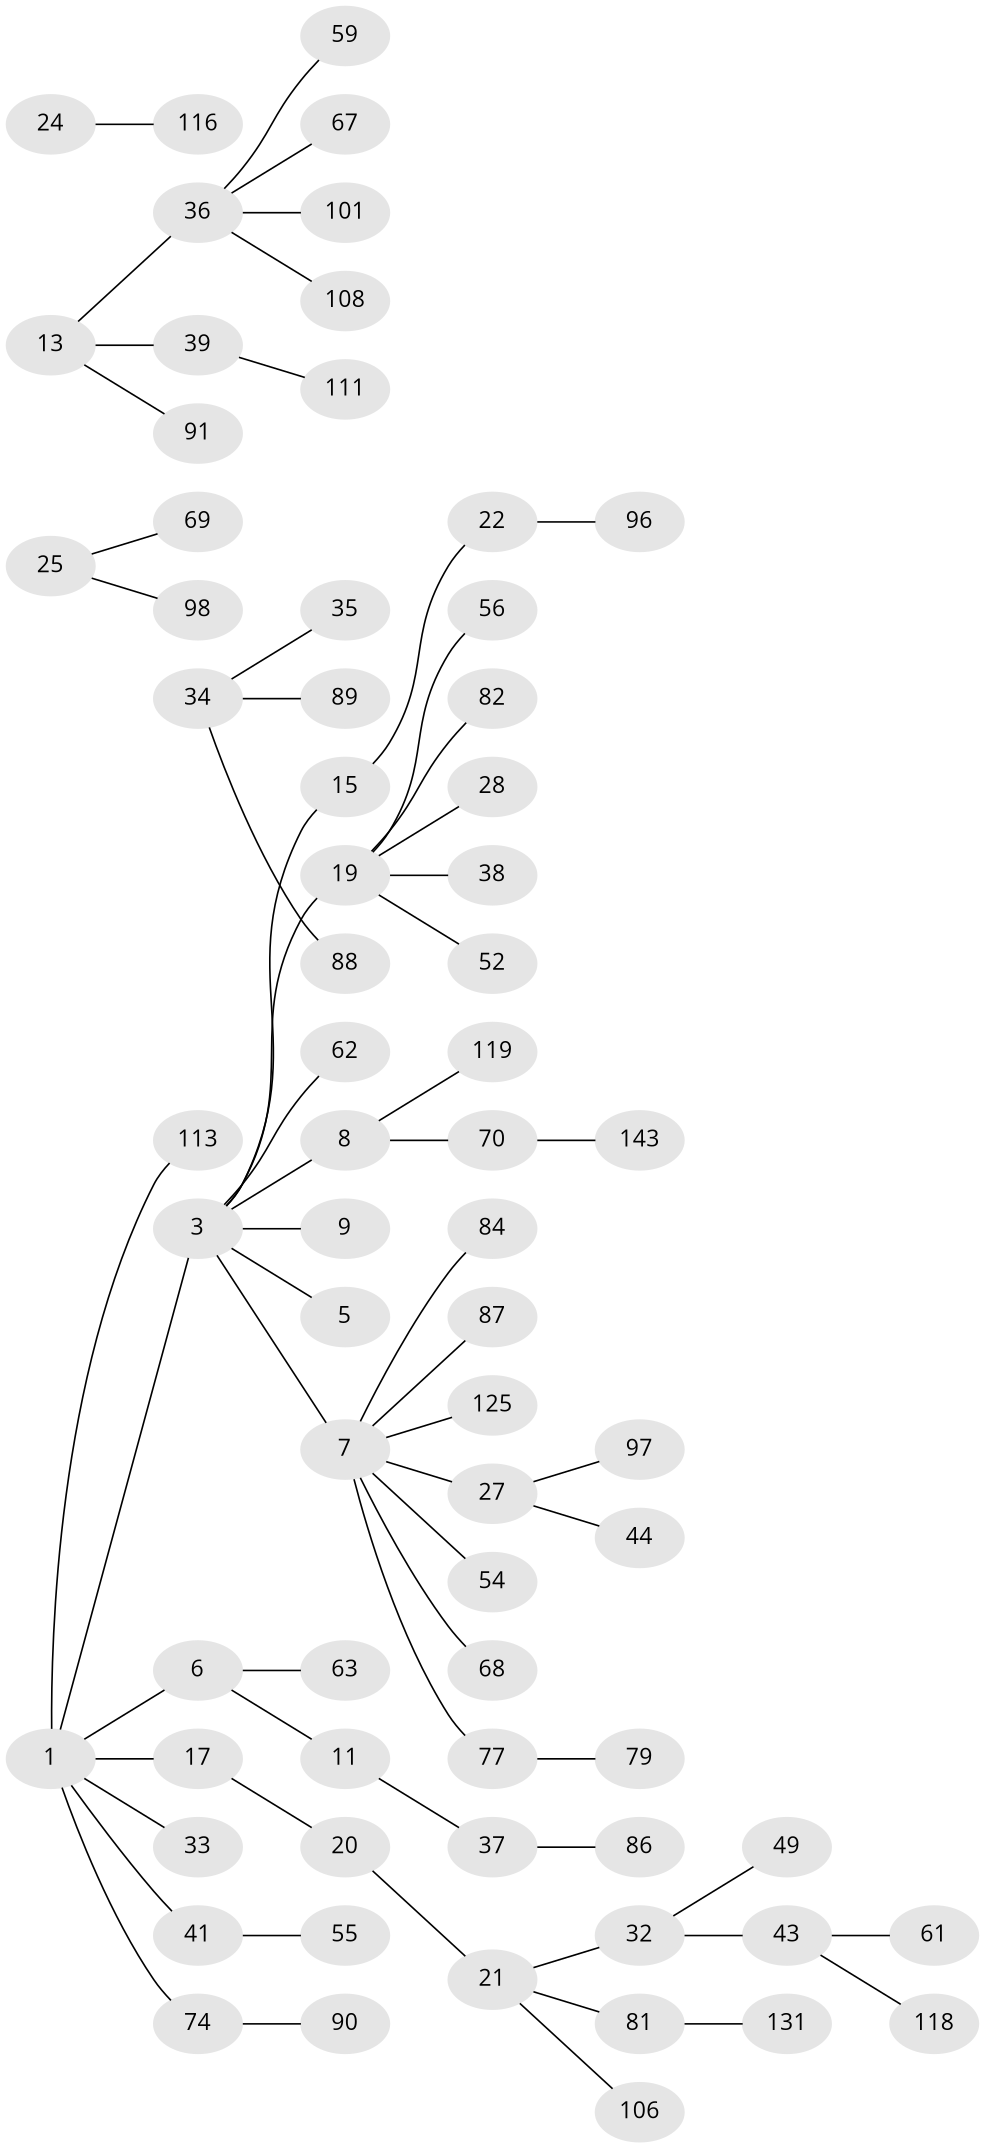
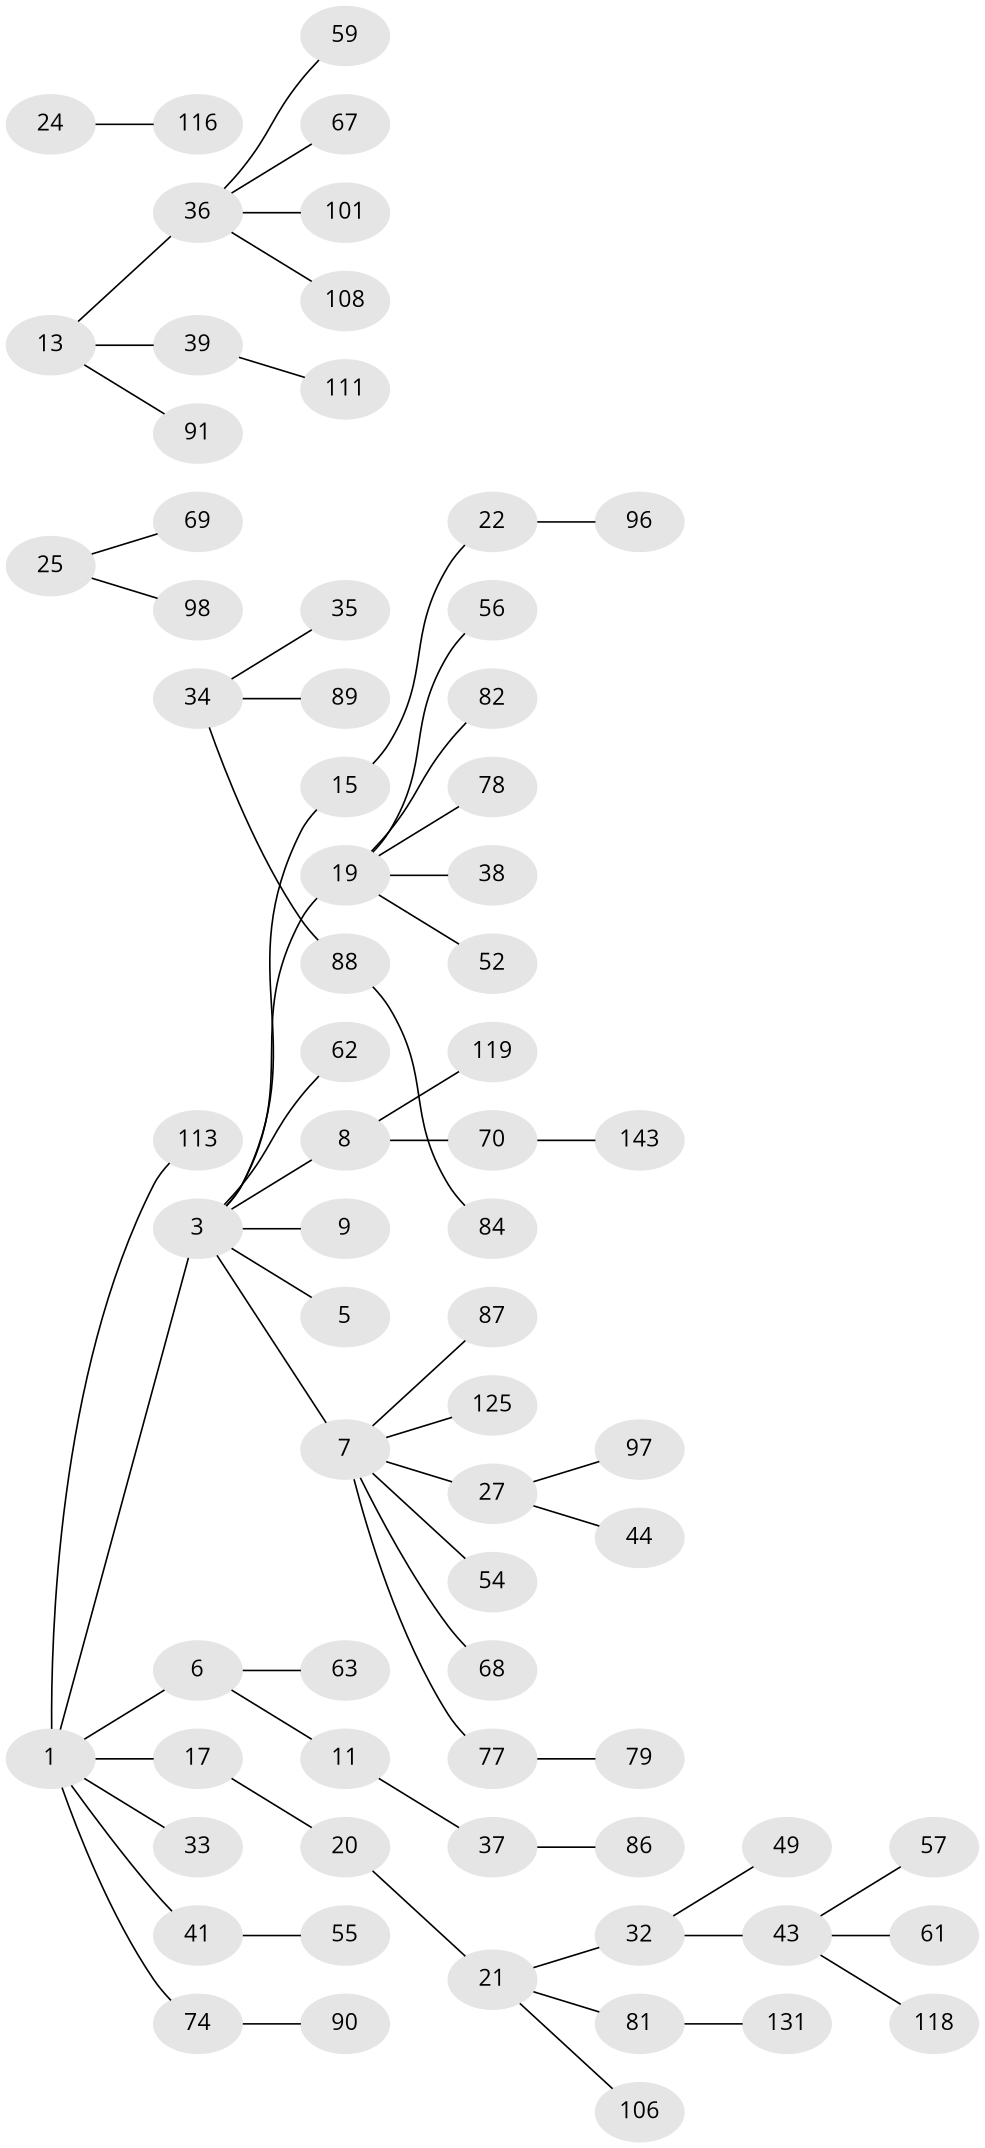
node "28": label "28" -> "78"
edge "84" -- "7": now "84" -- "88"
node "57": added
